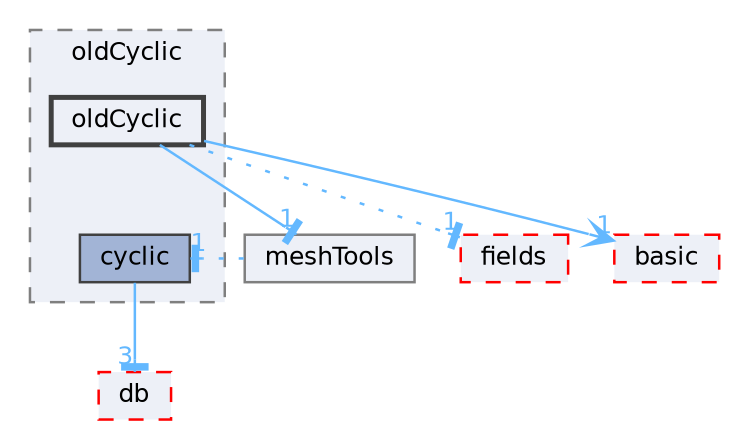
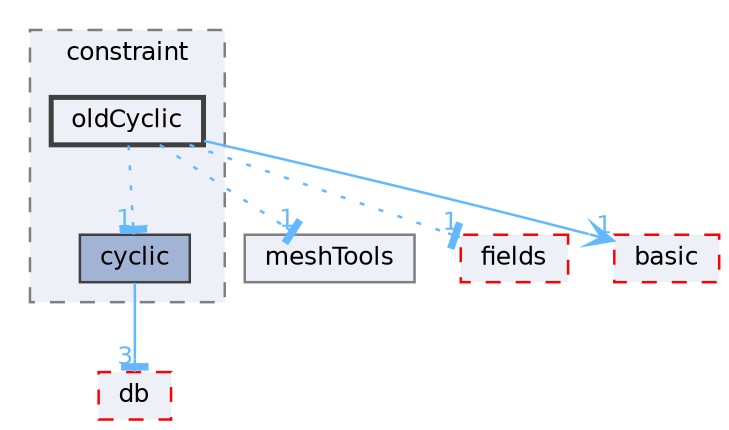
cluster "oldCyclic": label "oldCyclic" -> "constraint"
edge "oldCyclic" -> "meshTools": style solid -> dotted
edge "meshTools" -> "cyclic": now "oldCyclic" -> "cyclic"
